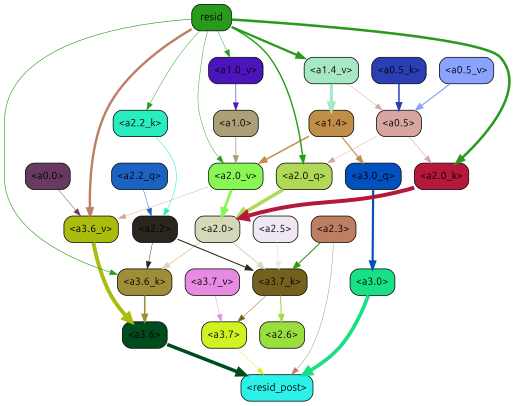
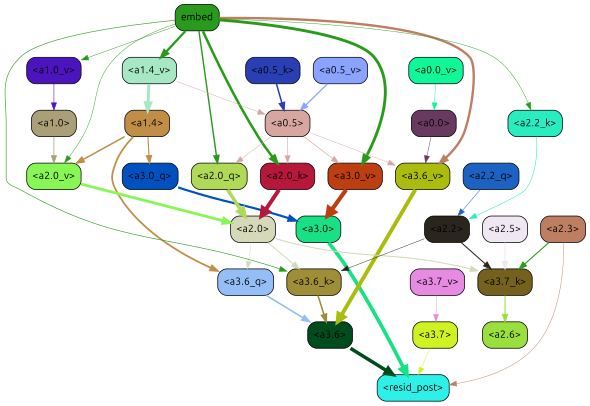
node "resid": label "resid" -> "embed"
node "<a0.0_v>": added
node "<a3.0_v>": added
edge "<a2.0_v>" -> "<a3.6_v>": now "<a0.5>" -> "<a3.6_v>"
node "<a3.6_q>": added
edge "<a3.7_k>" -> "<a3.7>": removed
